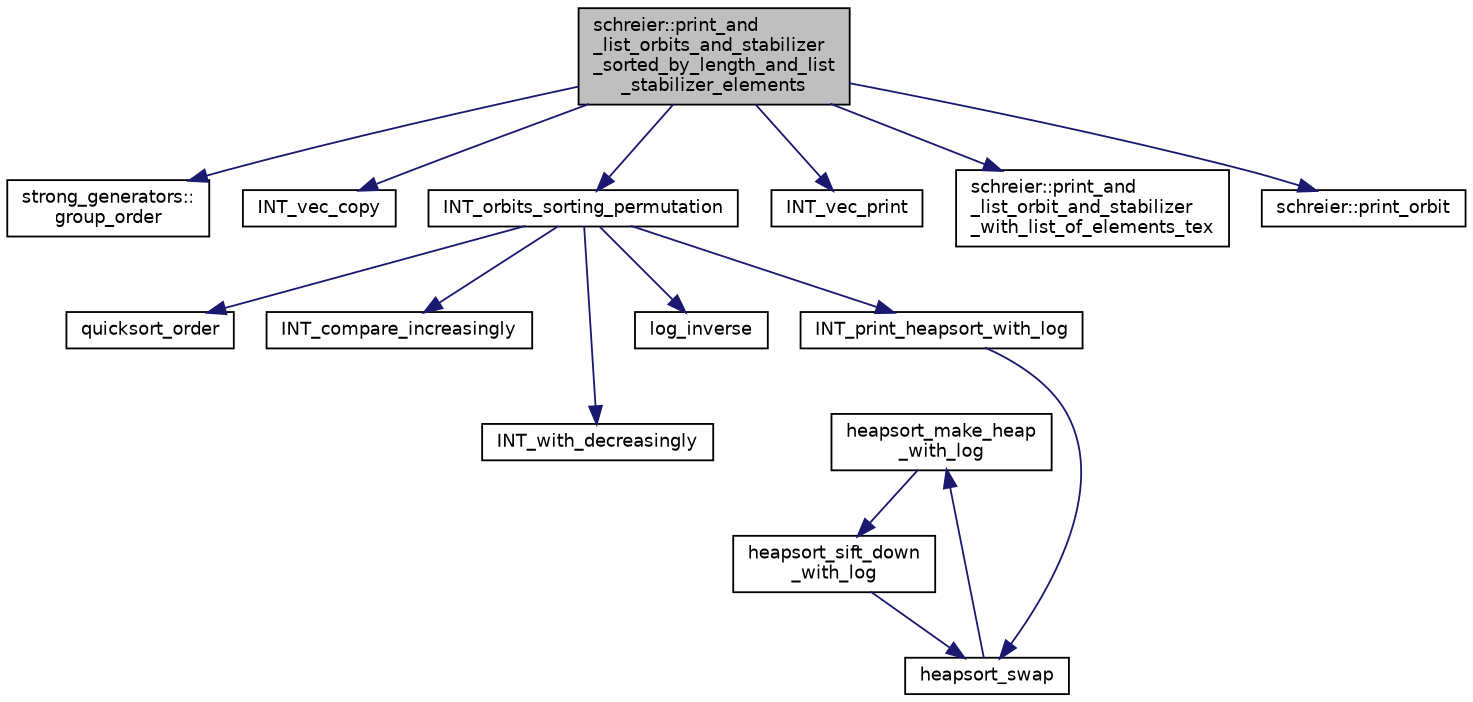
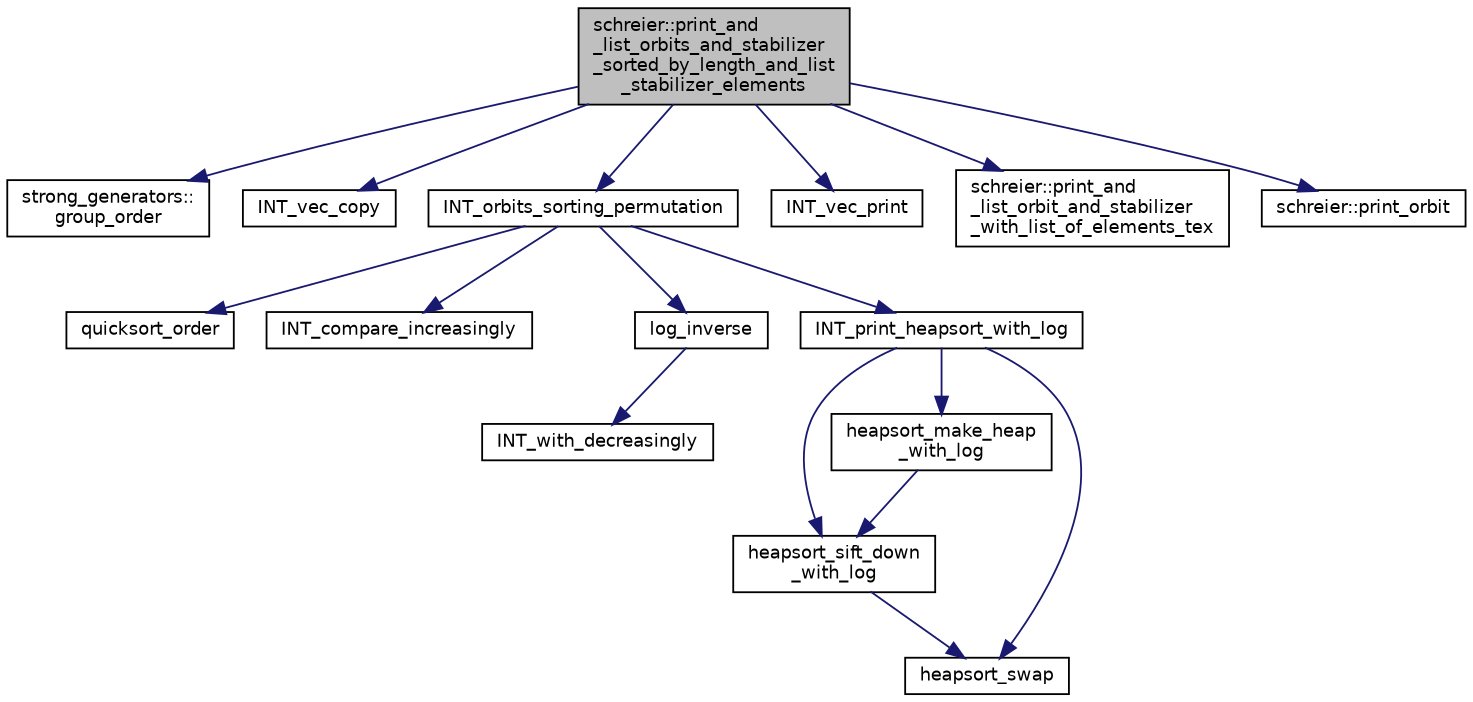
edge "INT_orbits_sorting_permutation" -> "INT_with_decreasingly": now "log_inverse" -> "INT_with_decreasingly"
edge "INT_print_heapsort_with_log" -> "heapsort_sift_down _with_log": added
edge "heapsort_swap" -> "heapsort_make_heap _with_log": now "INT_print_heapsort_with_log" -> "heapsort_make_heap _with_log"
